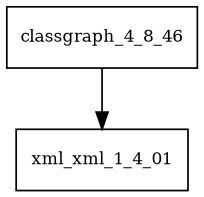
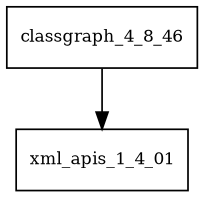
node "xml_xml_1_4_01": label "xml_xml_1_4_01" -> "xml_apis_1_4_01"
